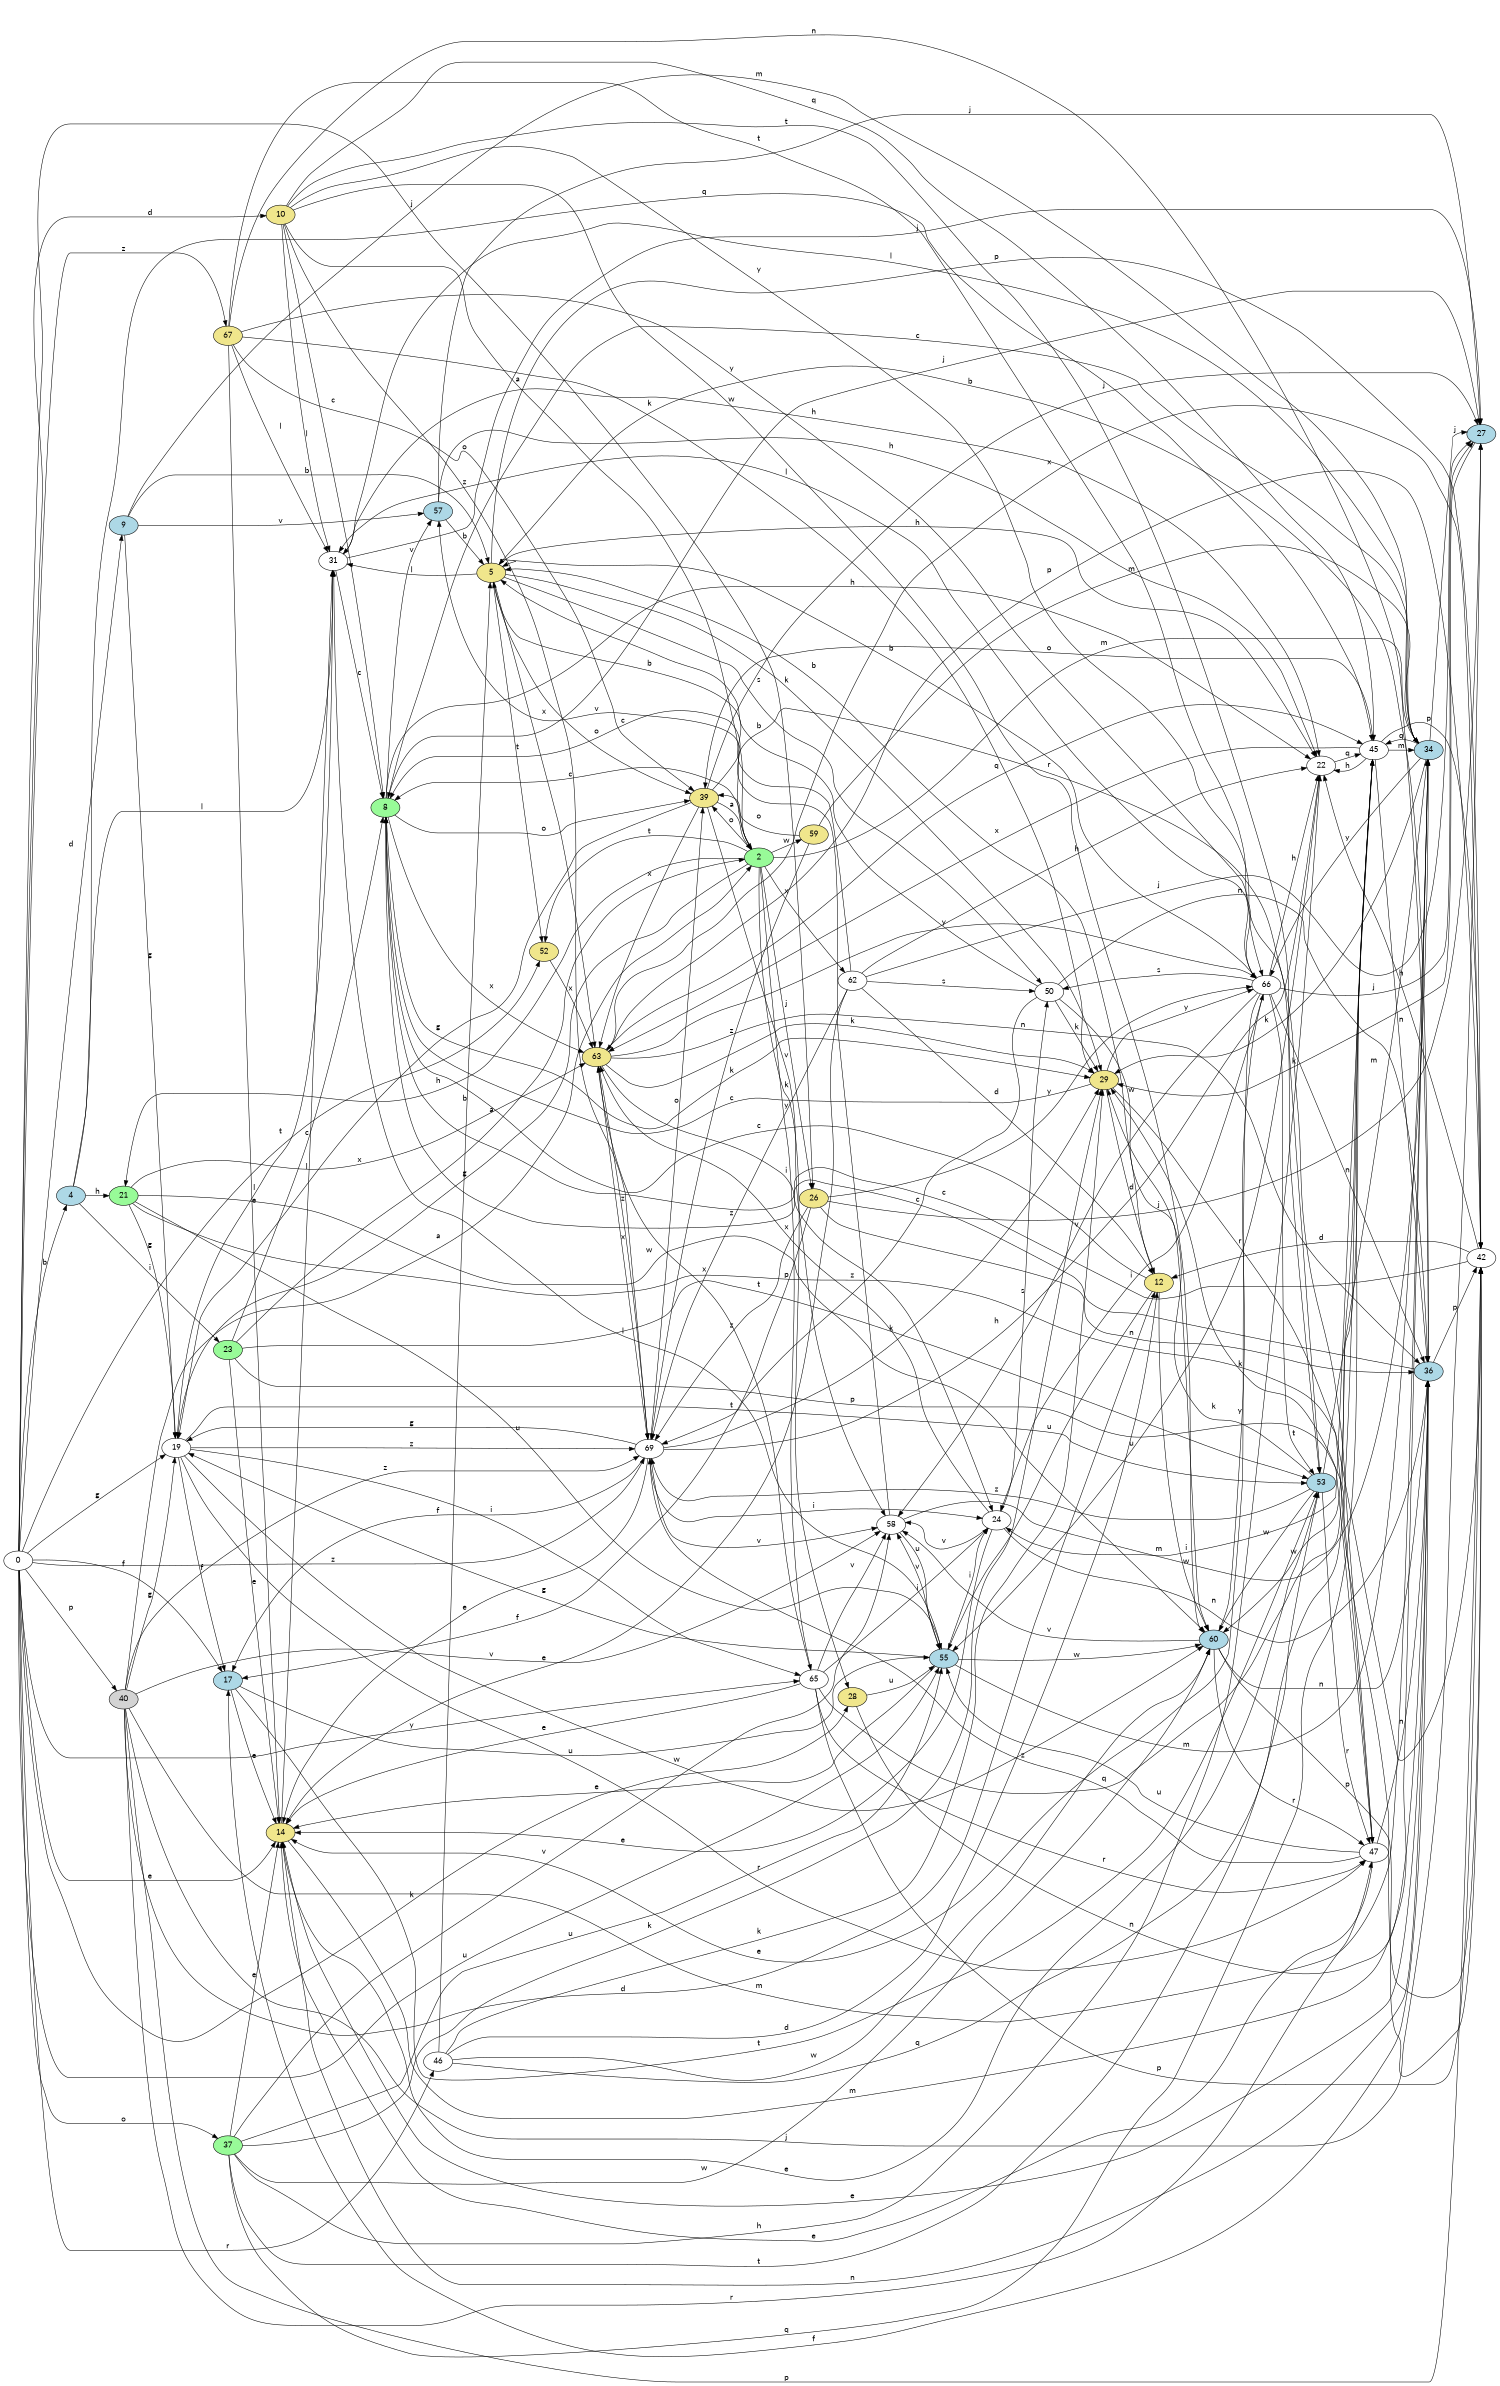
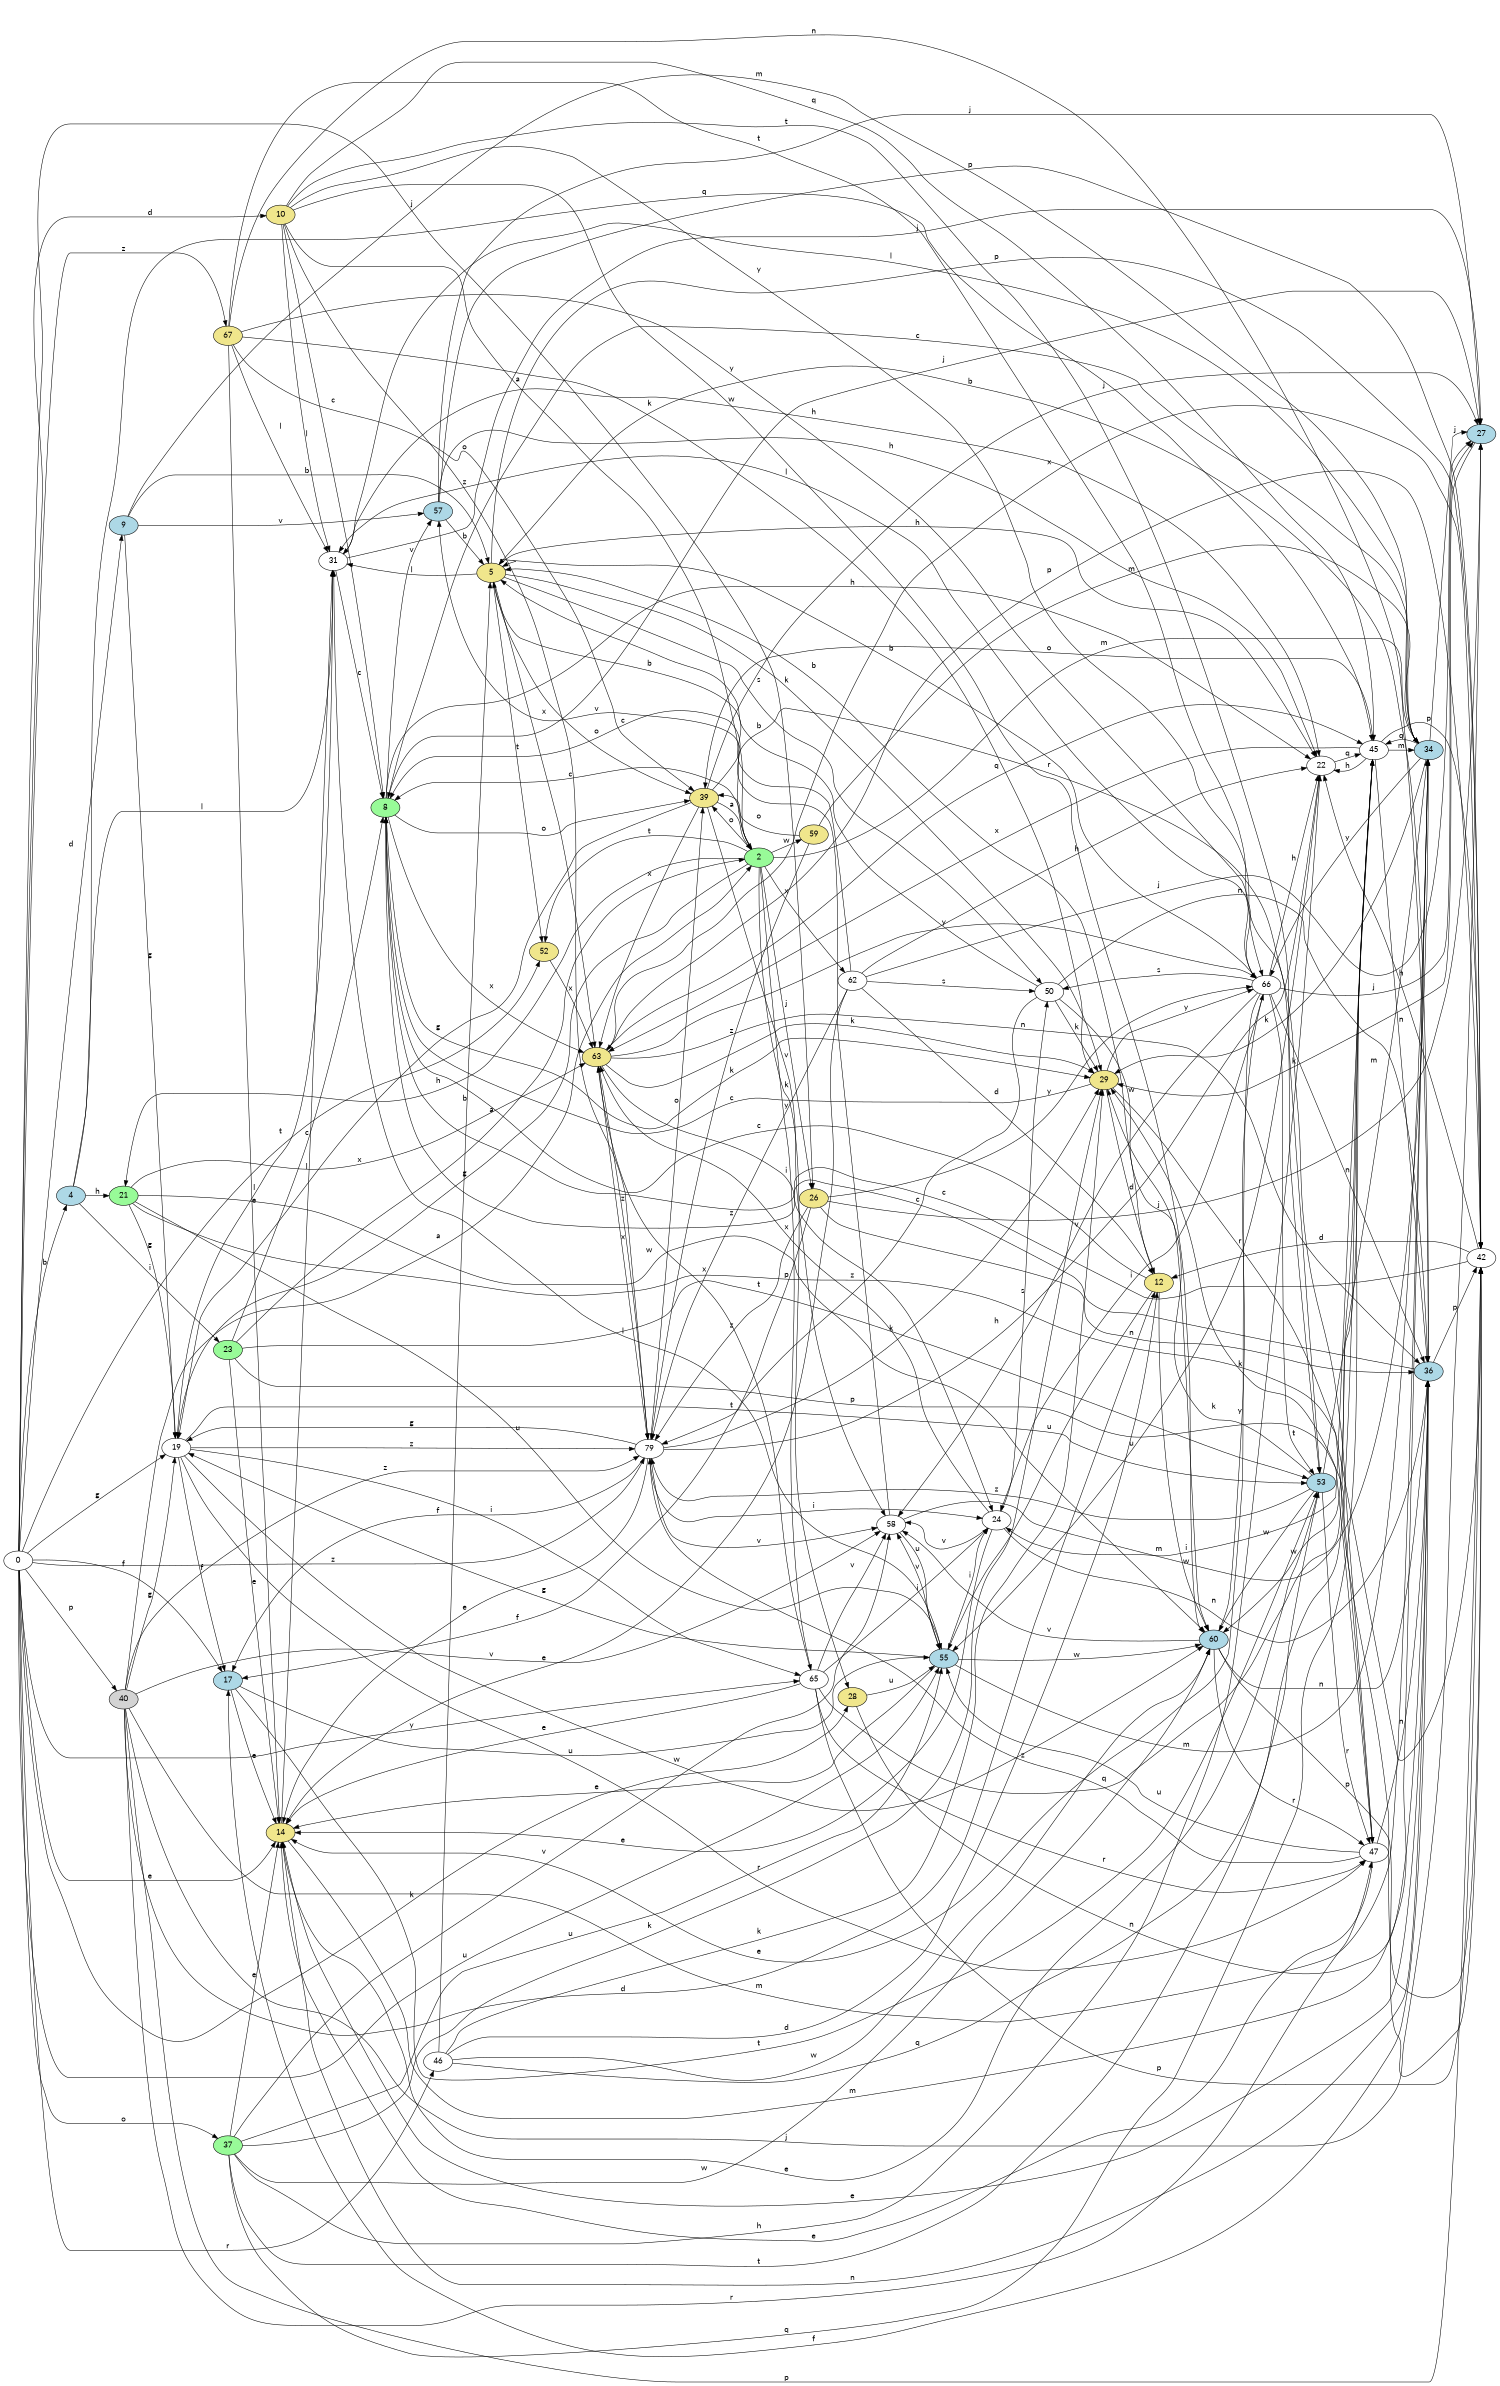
edge "57" -> "42": added, label "p"
node "69": label "69" -> "79"
